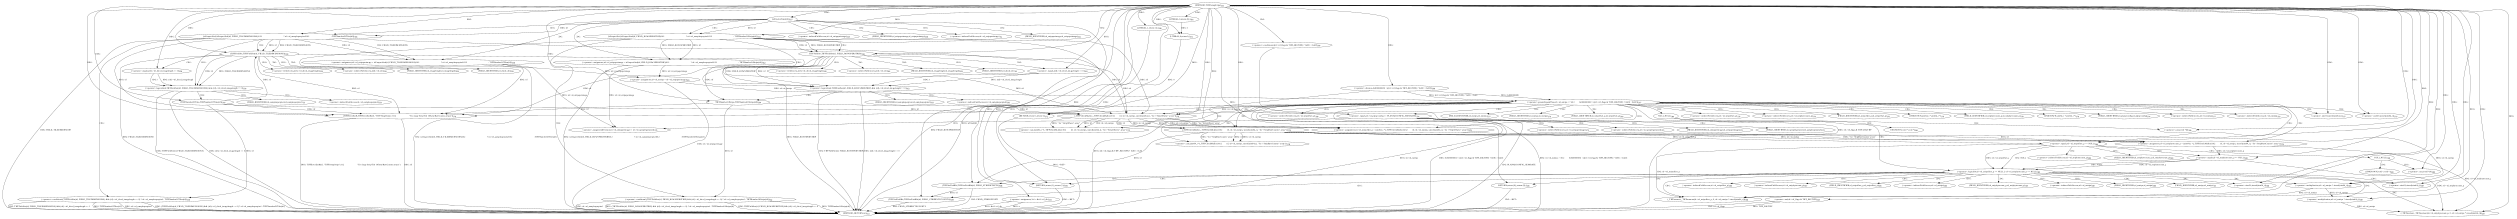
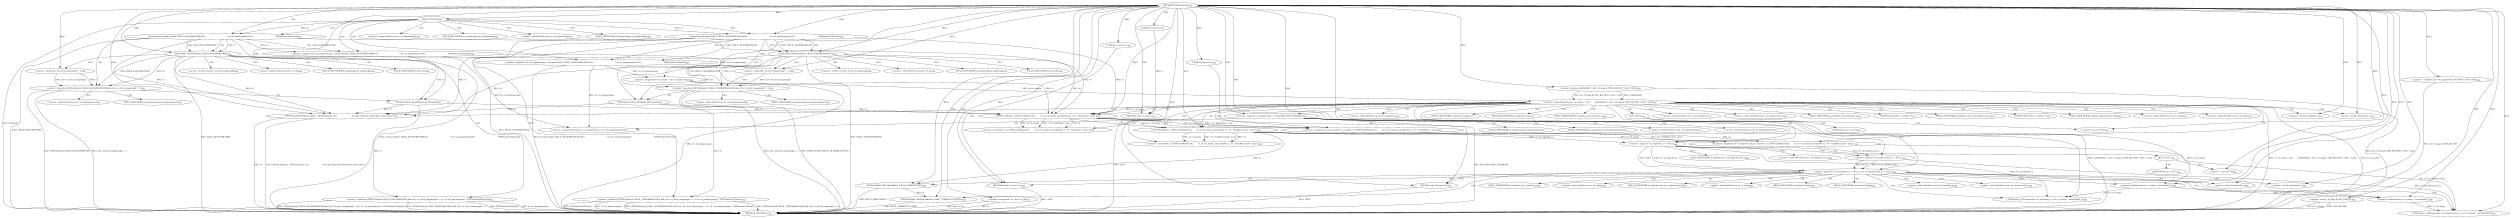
edge "(LITERAL,0,return (0);)" -> "(LITERAL,0,return 0;)": now "(LITERAL,0,return (0);)" -> "(RETURN,return (0);,return (0);)"
edge "(TIFFNumberOfTiles,TIFFNumberOfTiles(tif))" -> "(TIFFFieldSet,TIFFFieldSet(tif, FIELD_TILEDIMENSIONS))": reversed
